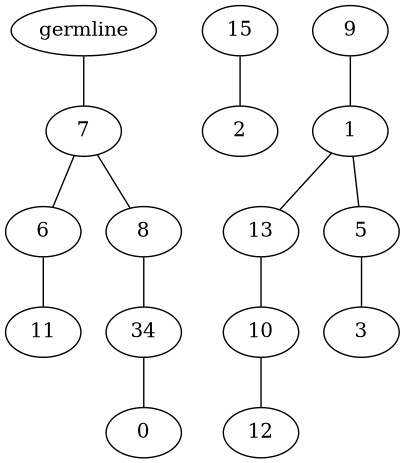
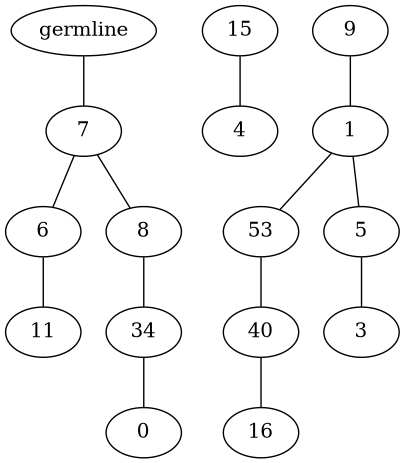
node "2": label "2" -> "4"
node "13": label "13" -> "53"
node "10": label "10" -> "40"
node "12": label "12" -> "16"
